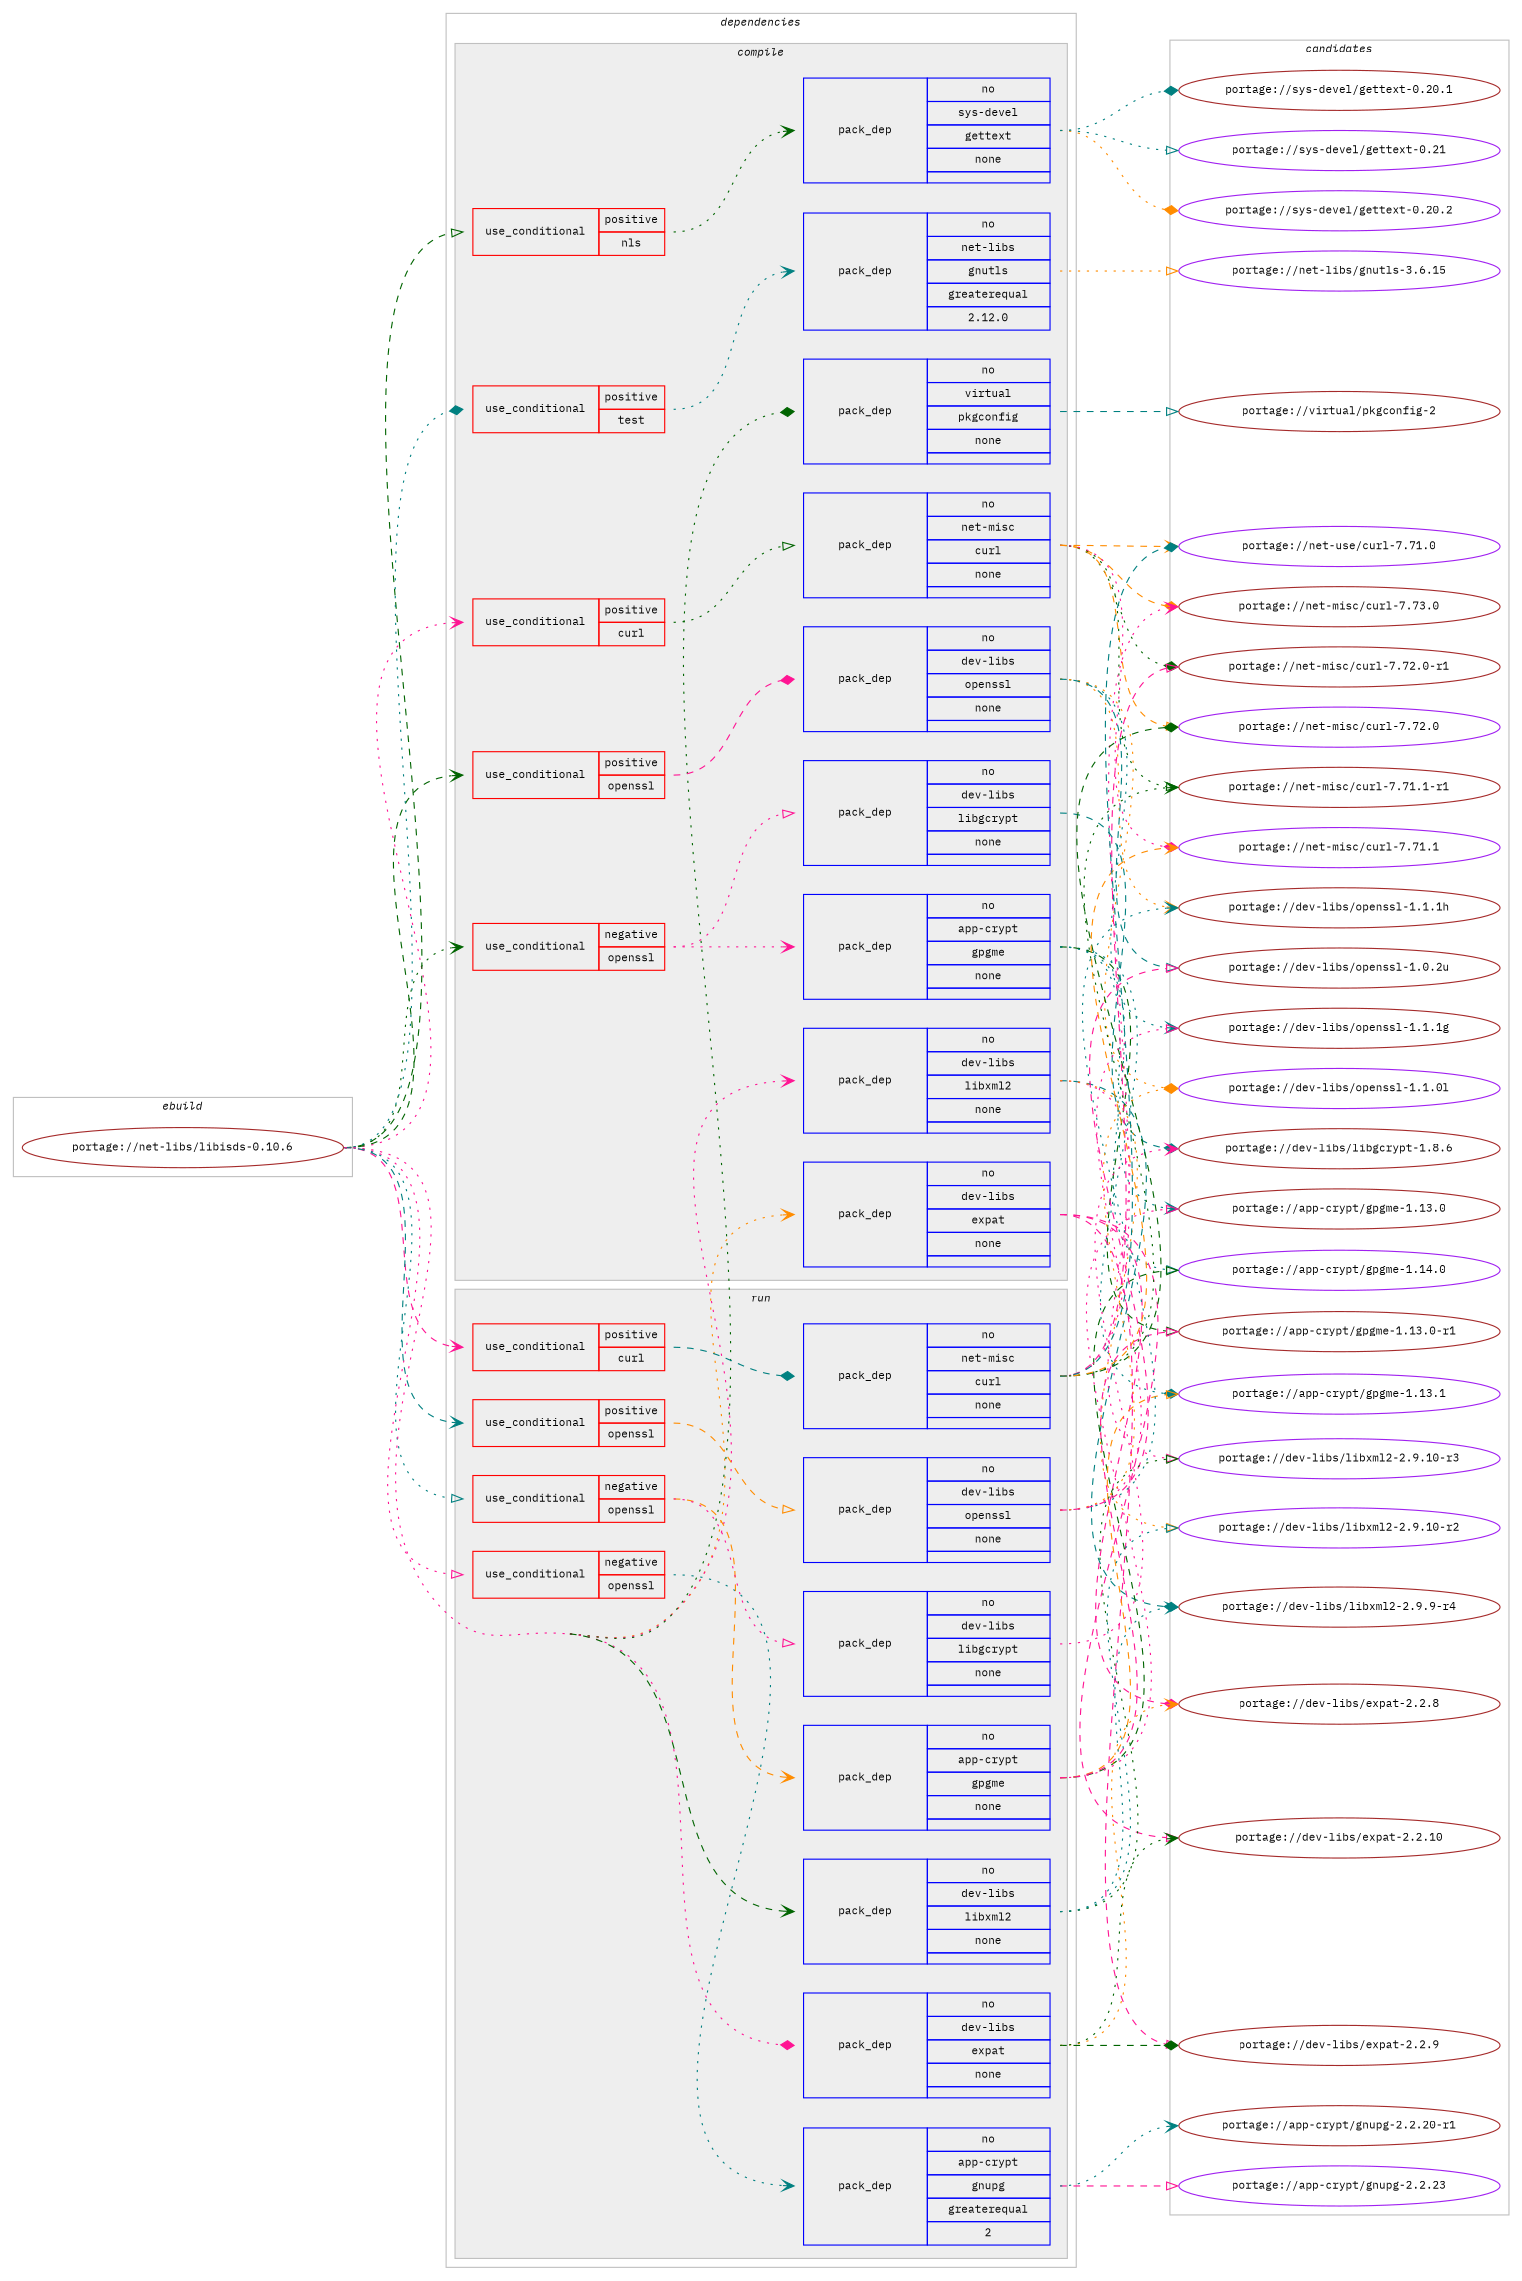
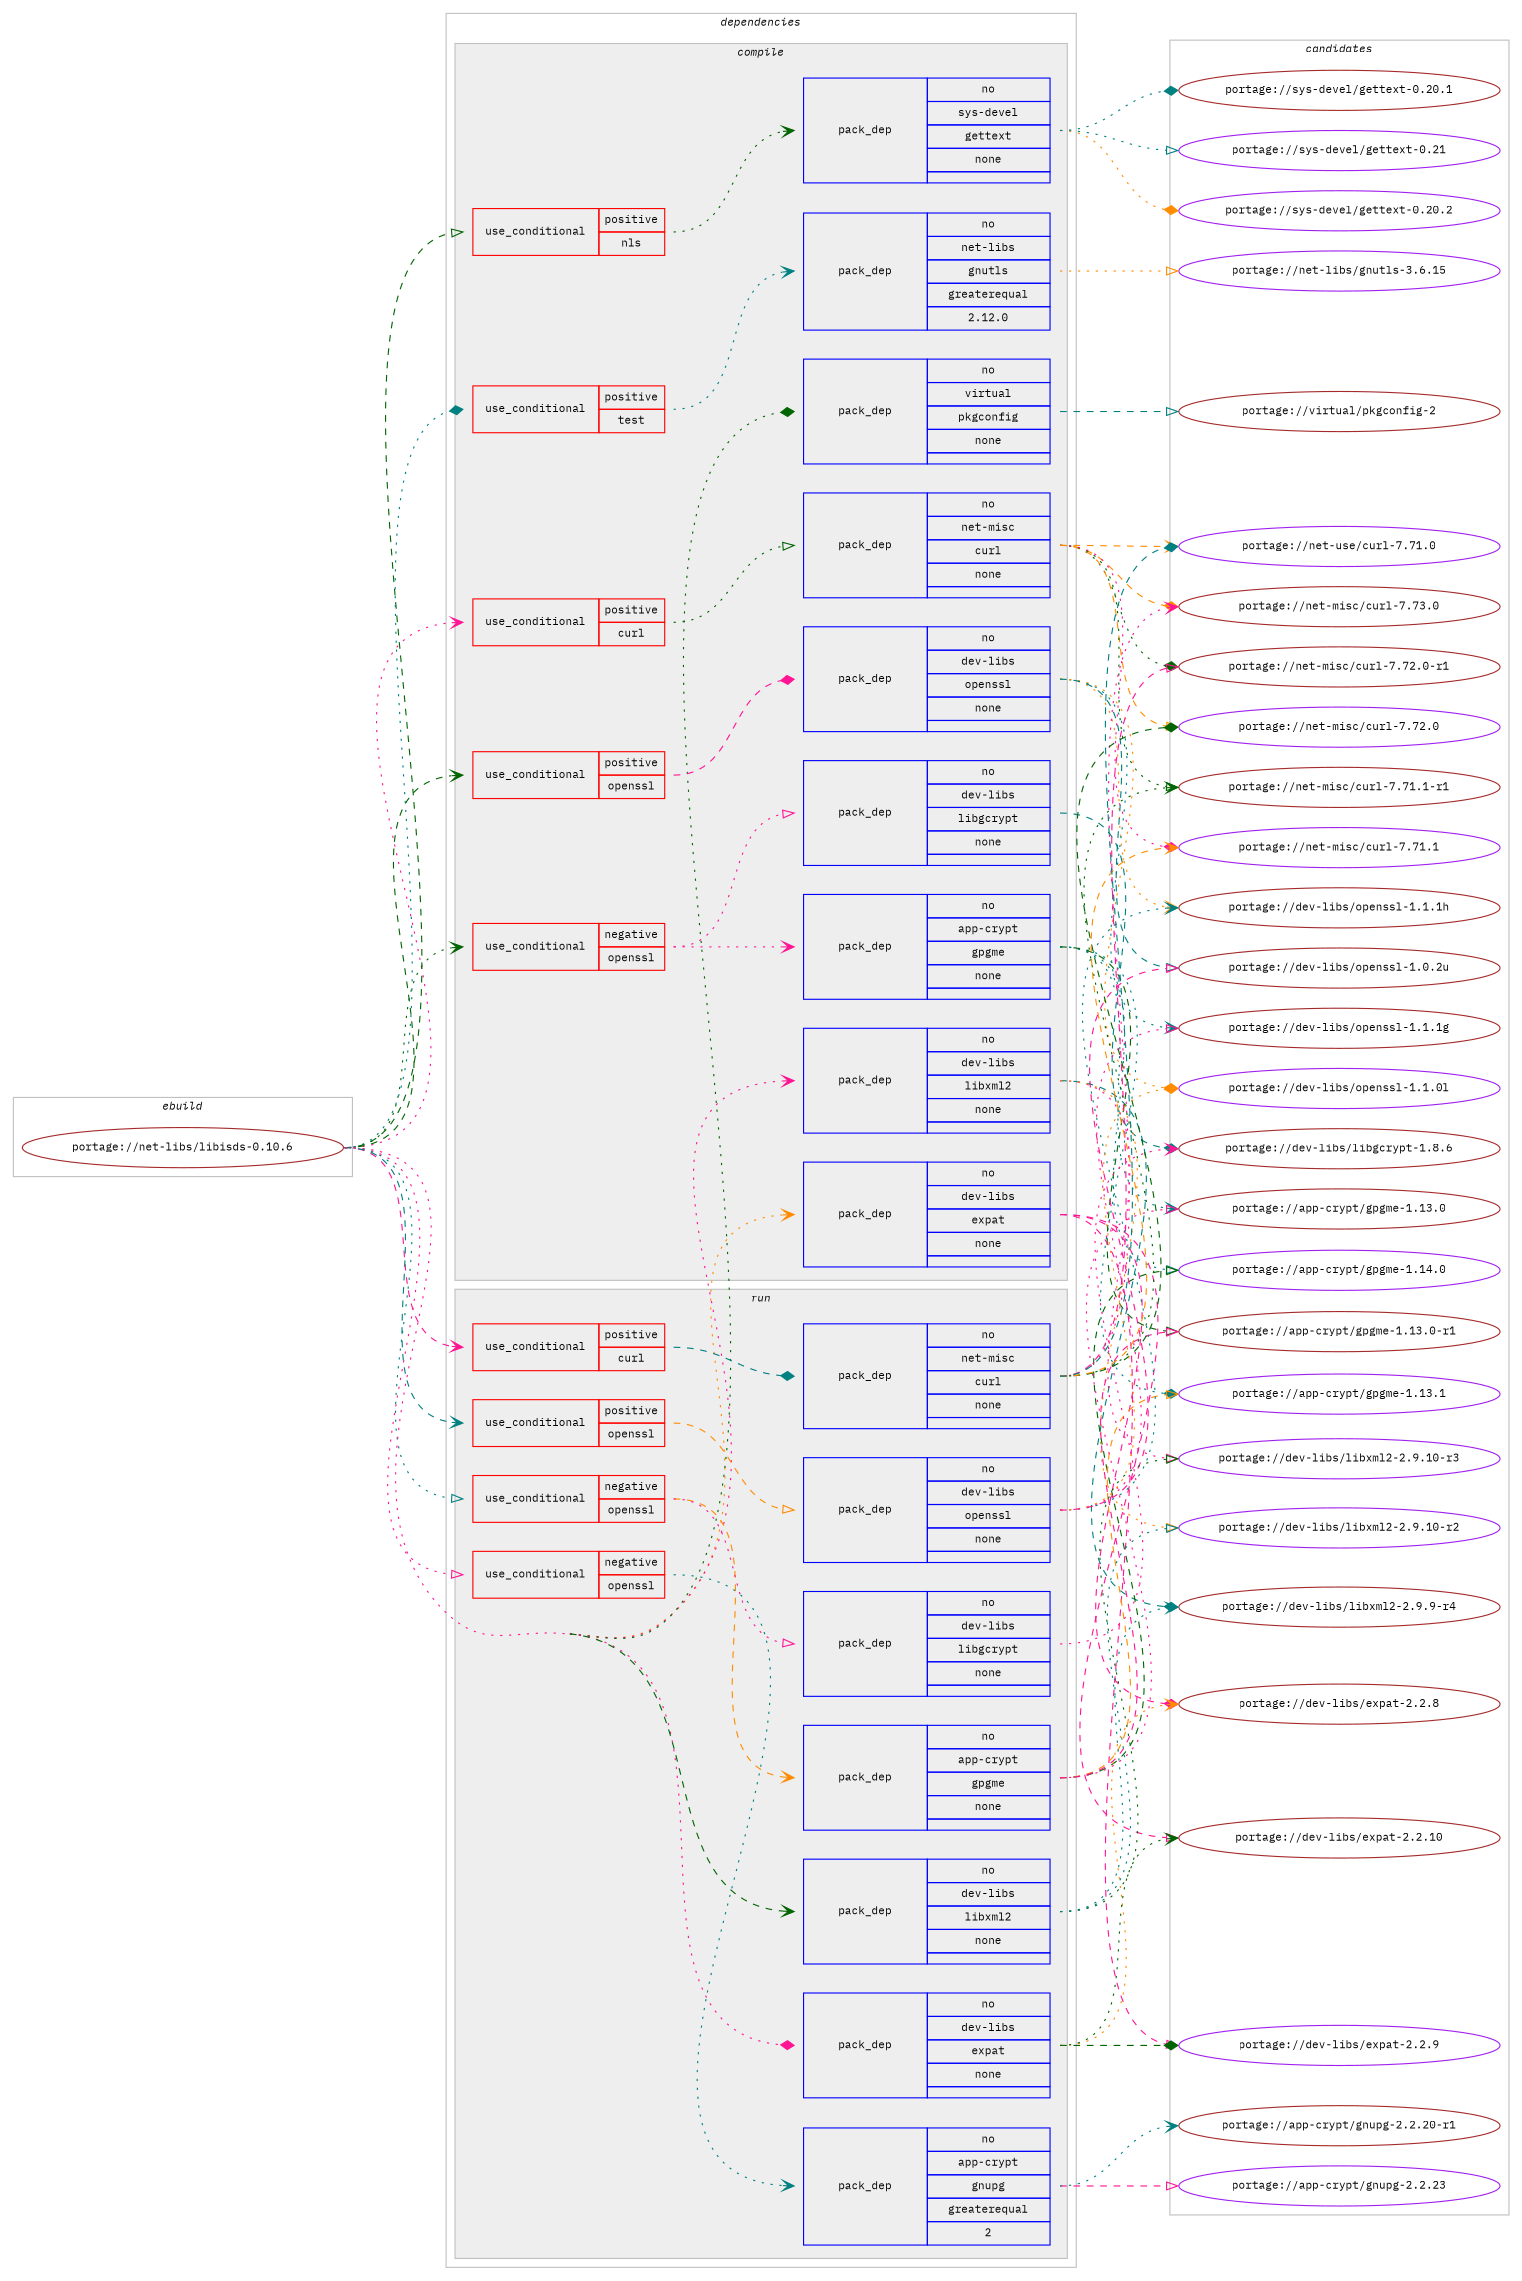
node "portage://dev-libs/expat-2.2.9": color brown -> purple
